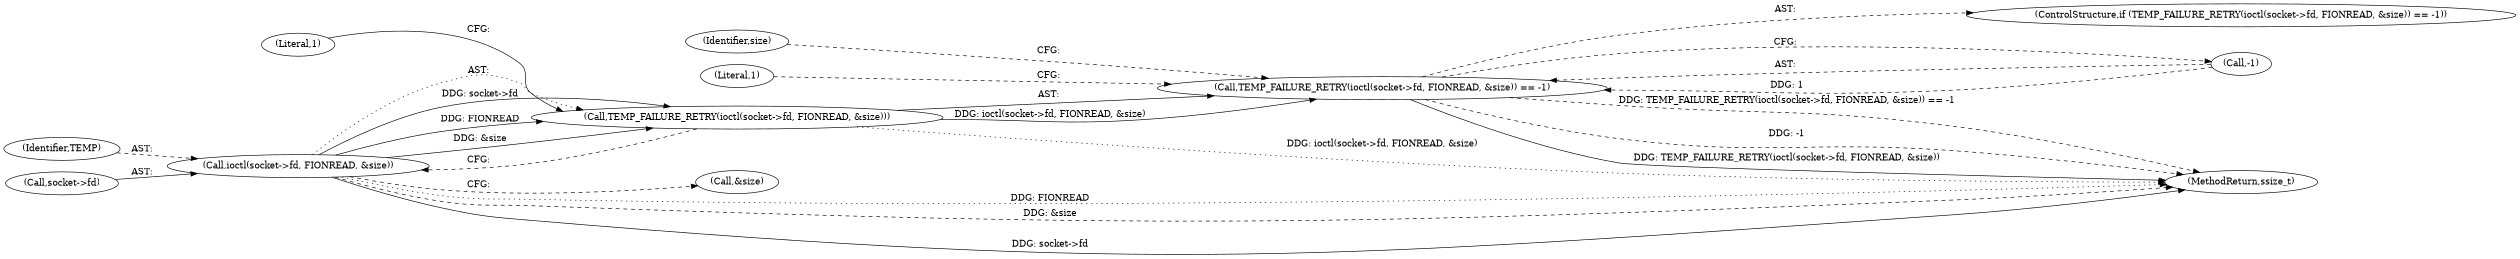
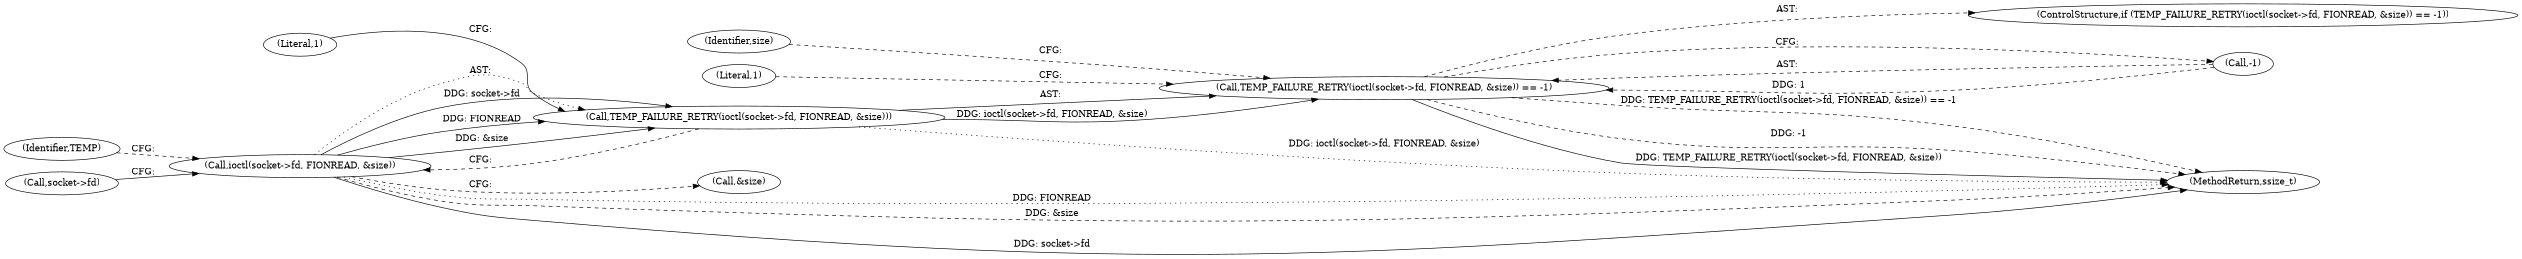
edge "(Identifier,TEMP)" -> "(Call,ioctl(socket->fd, FIONREAD, &size))": label "AST: " -> "CFG: "
edge "(Call,socket->fd)" -> "(Call,ioctl(socket->fd, FIONREAD, &size))": label "AST: " -> "CFG: "
